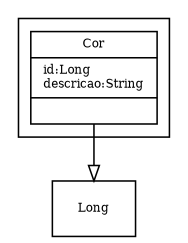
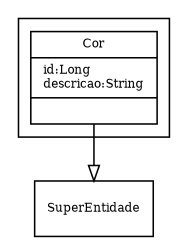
node "Long": label "Long" -> "SuperEntidade"
